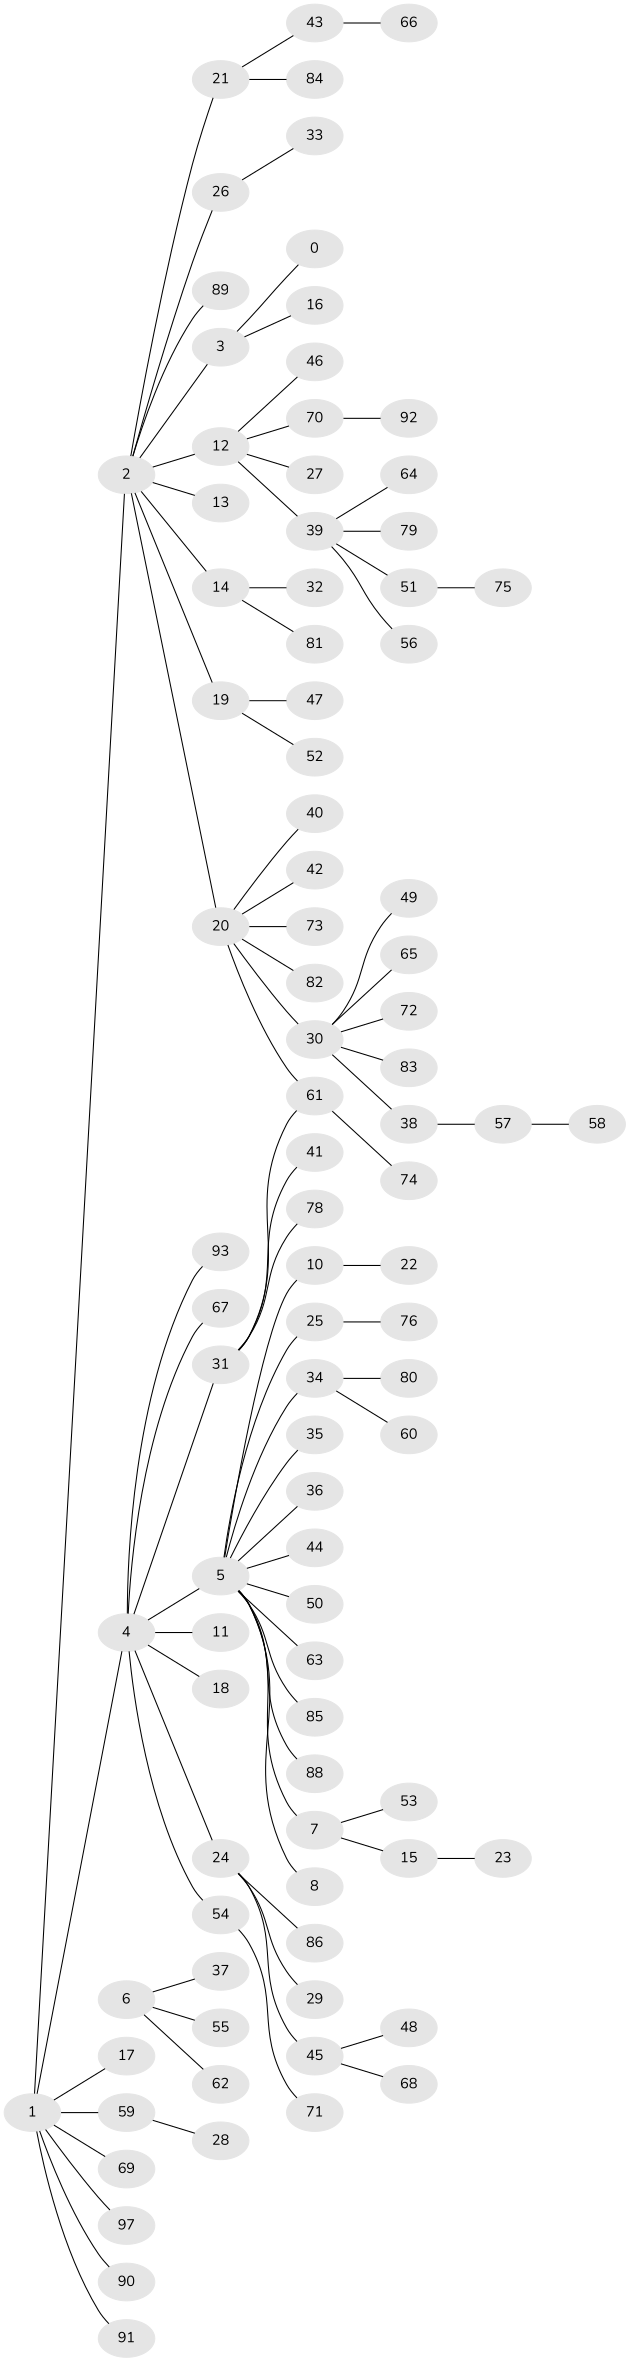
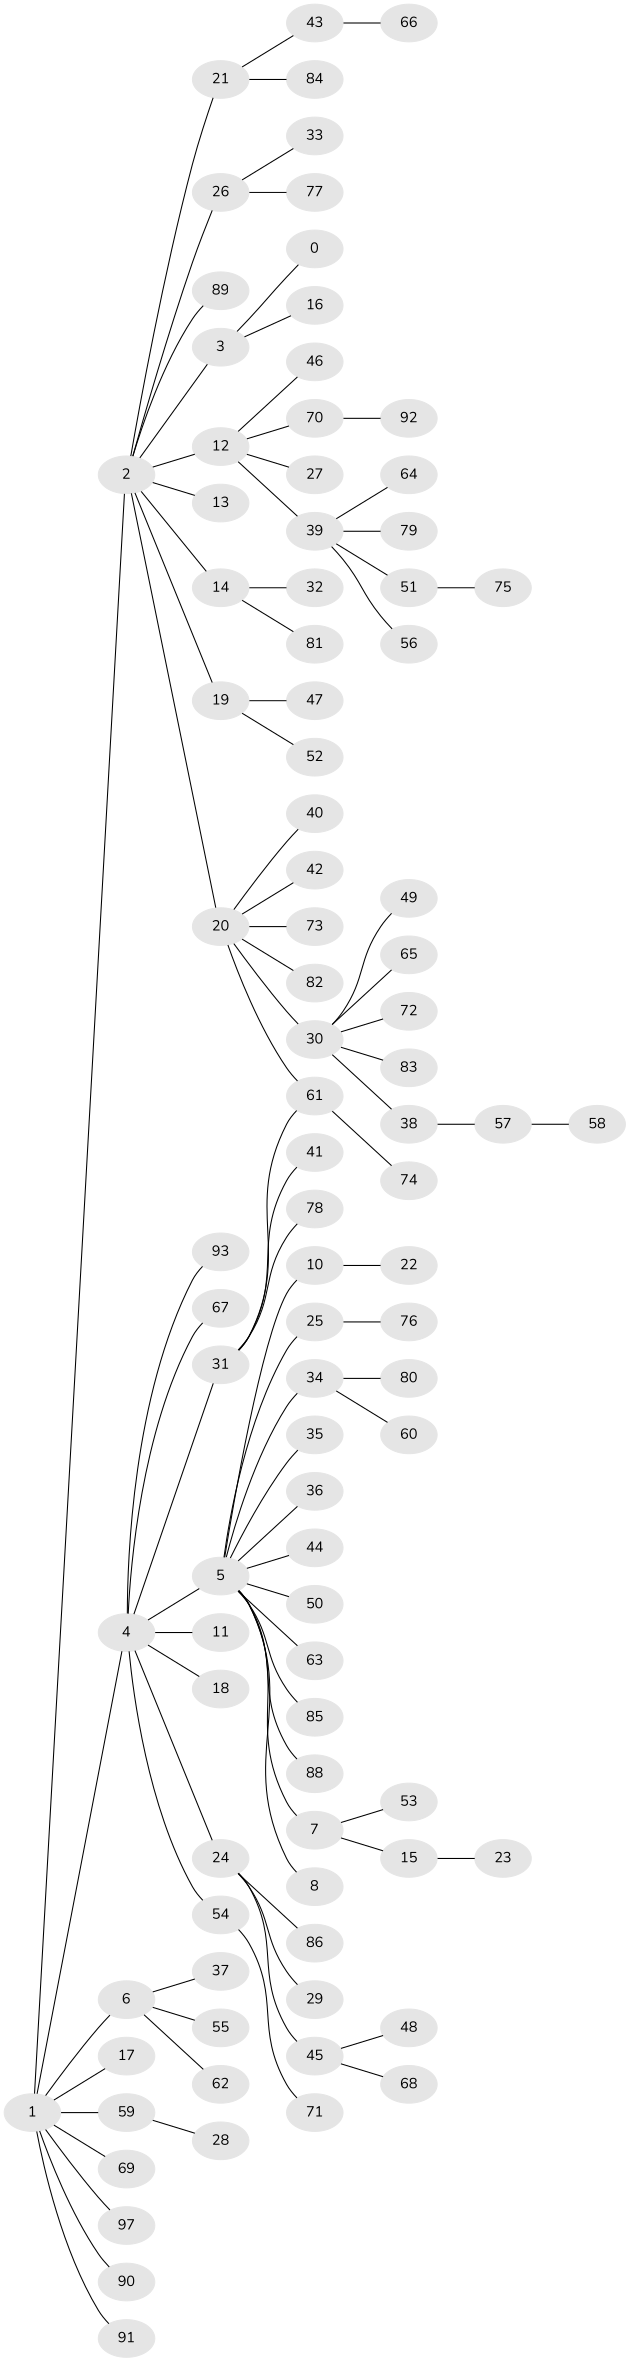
node "77": added
edge "6" -- "1": added
